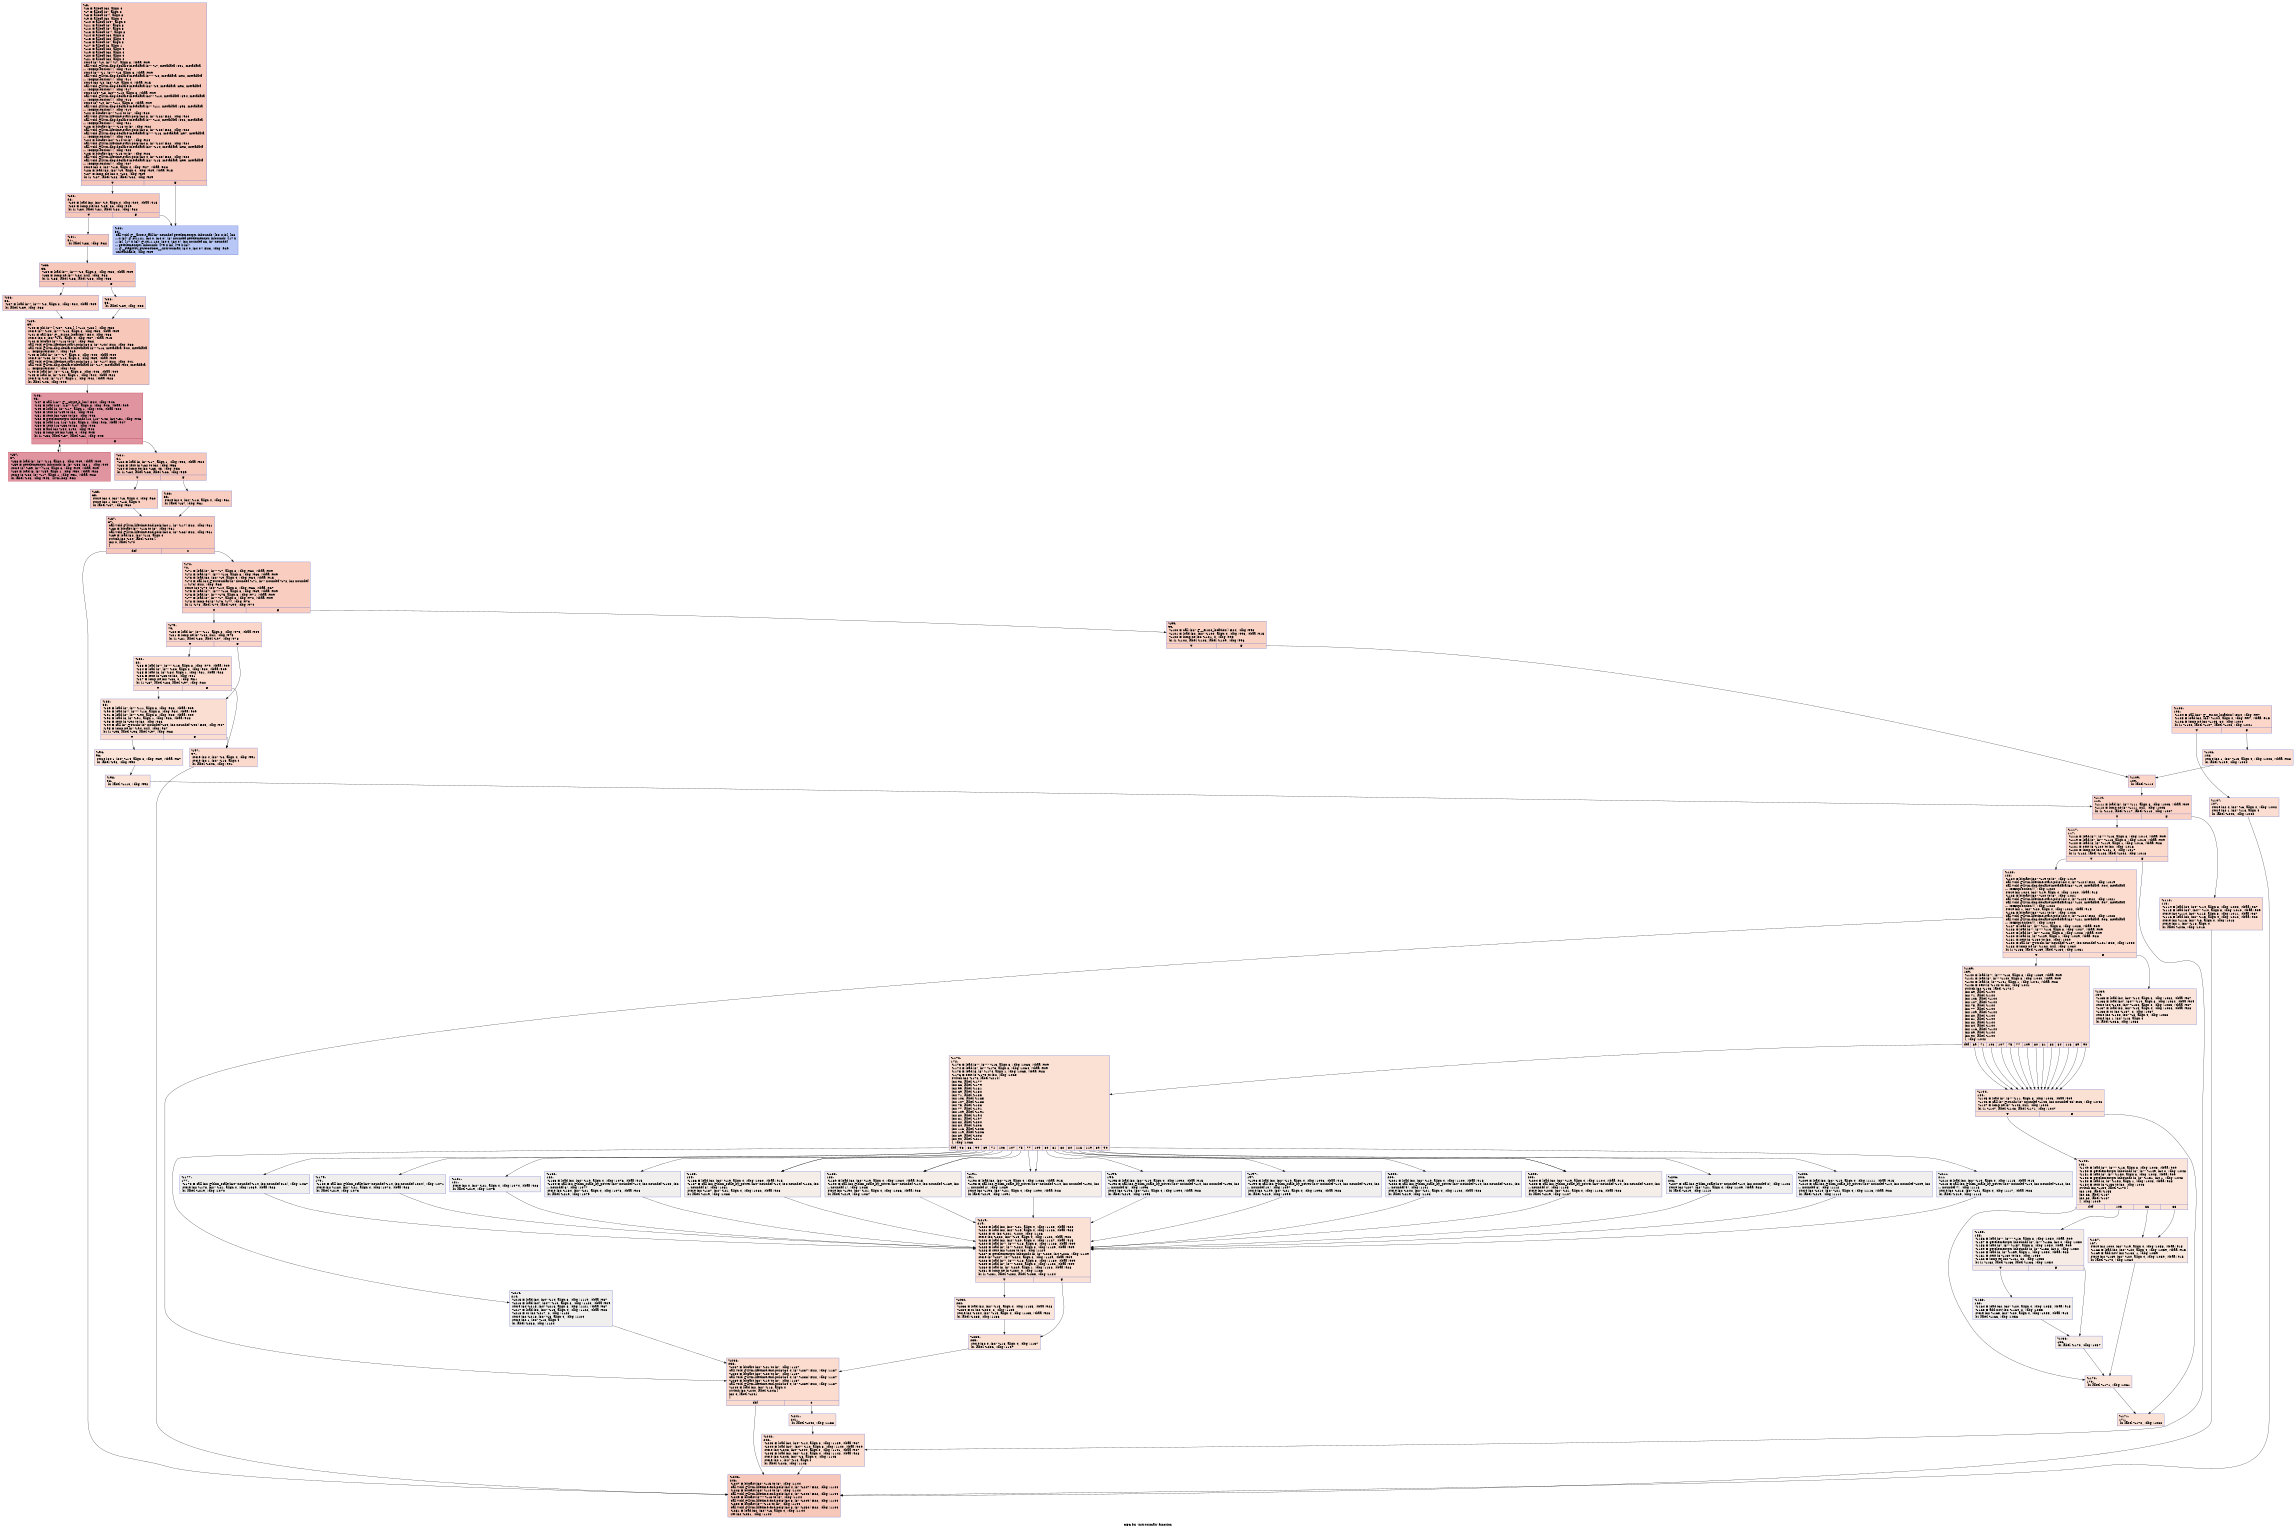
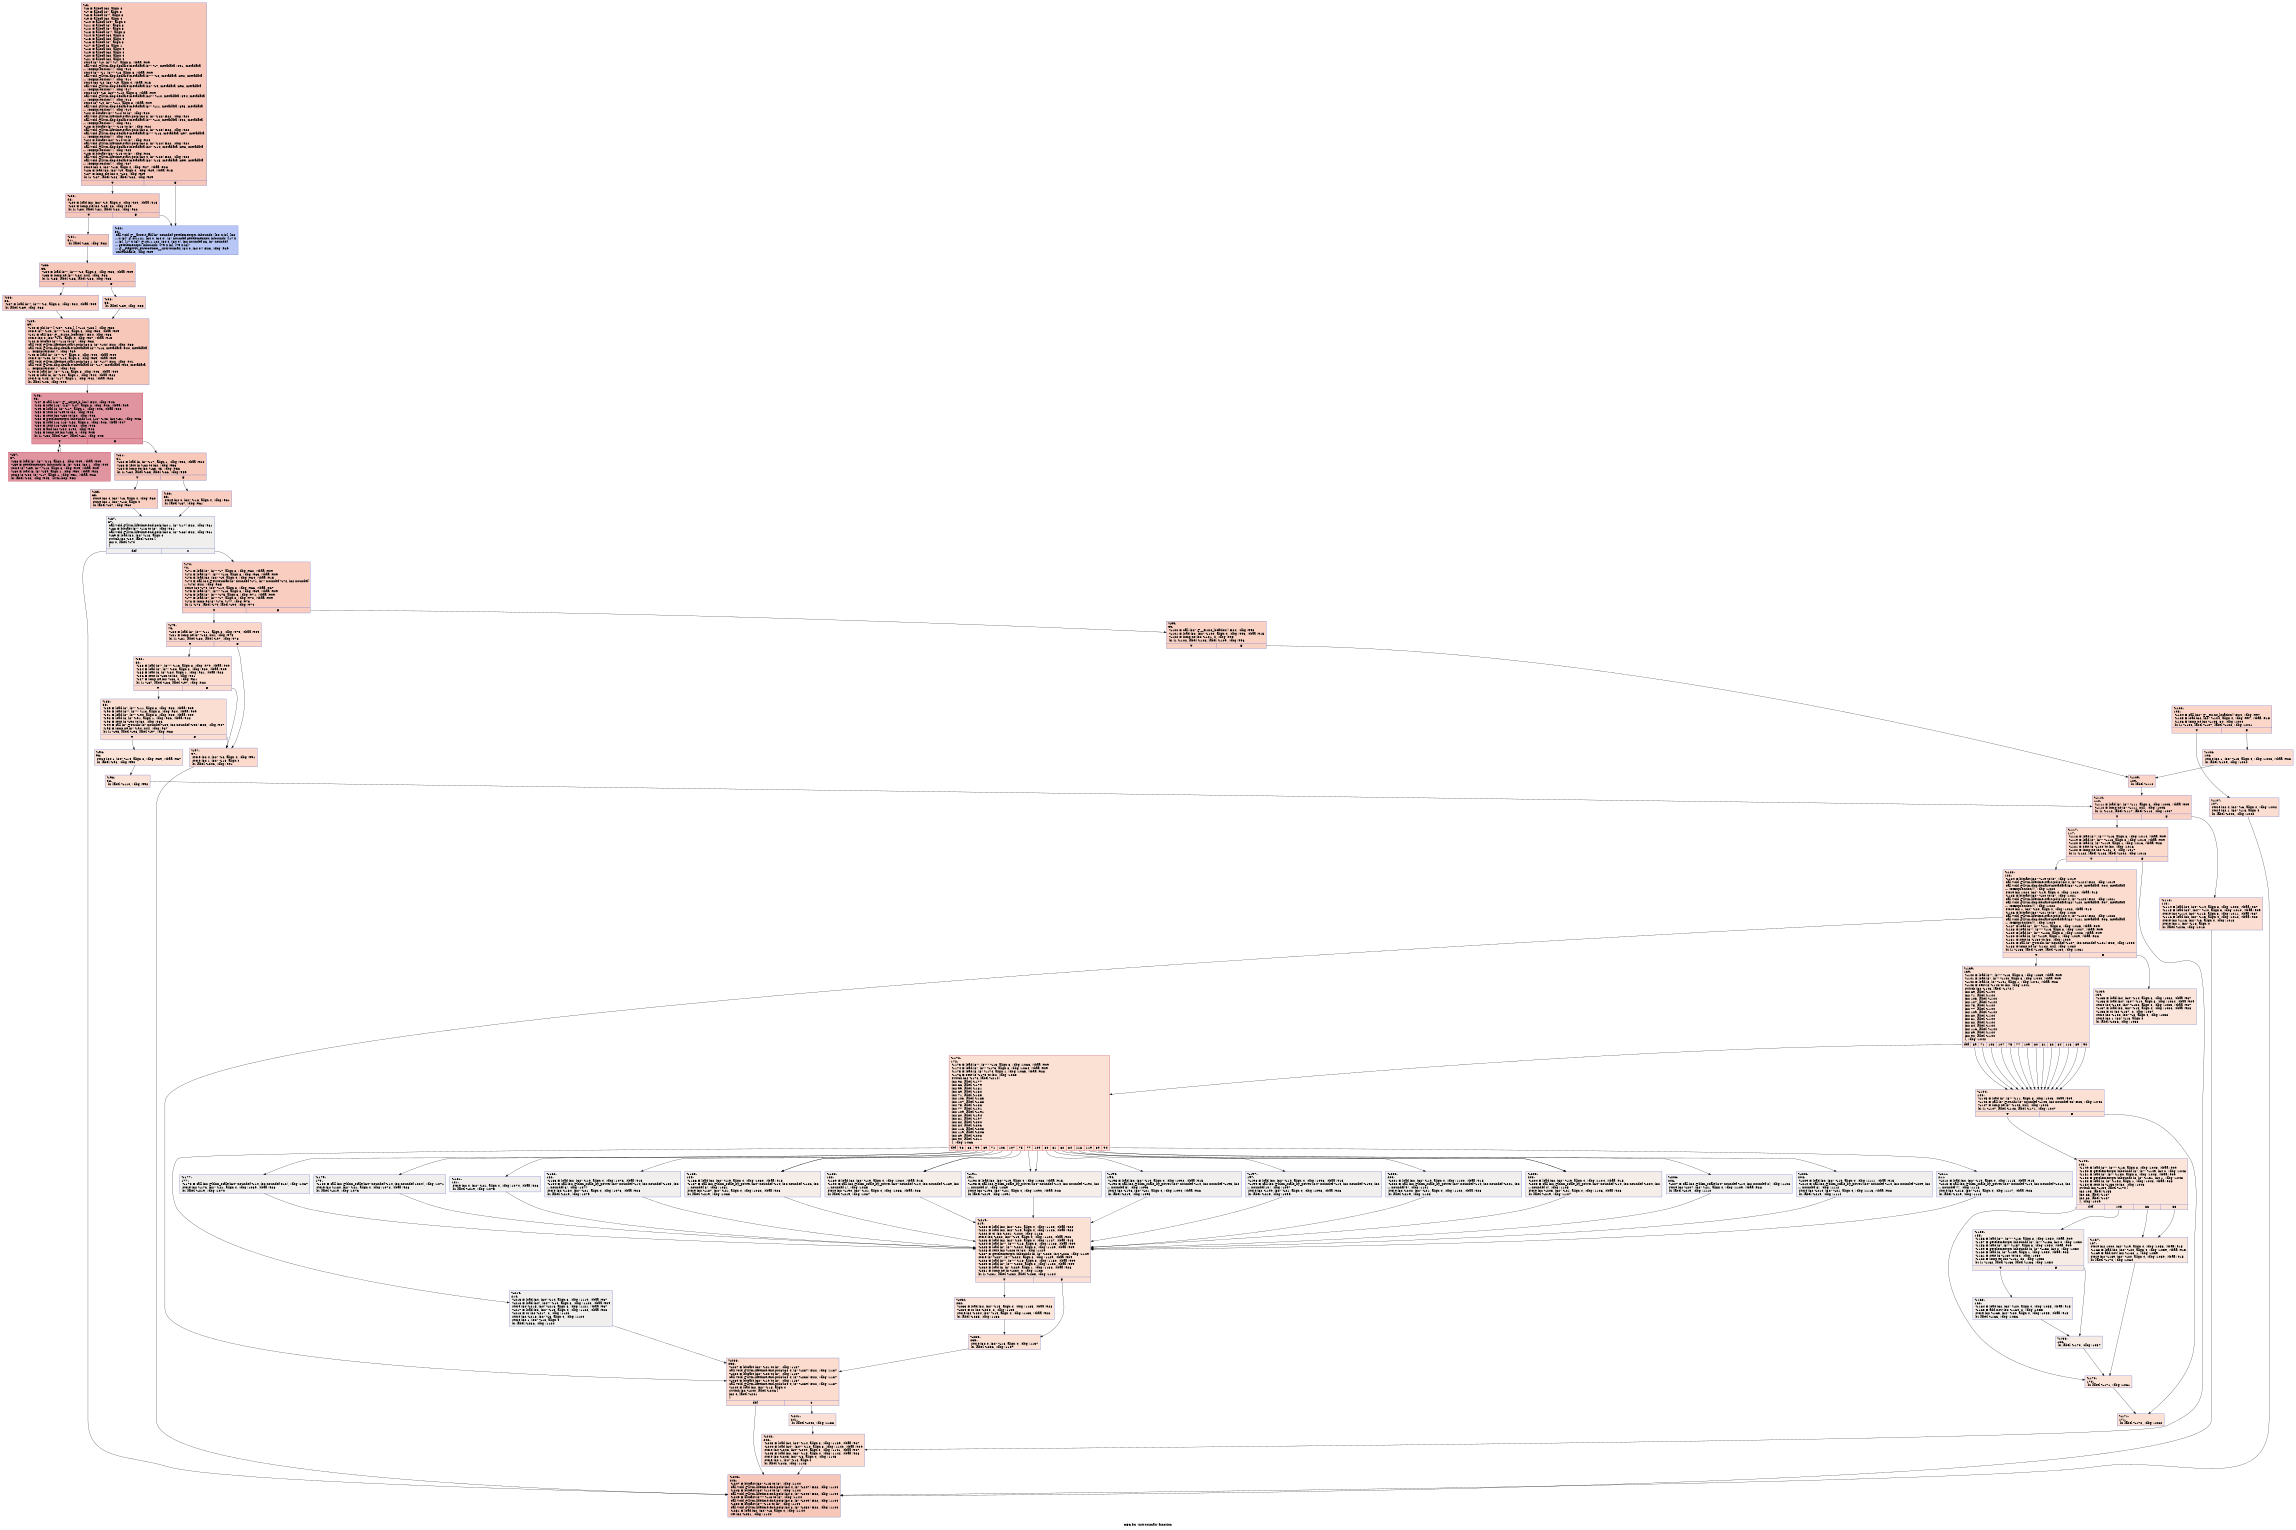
node "%67:": fillcolor #ec7f6370 -> #e0dbd870
edge "%79:" -> "%88:": now "%79:" -> "%97:"
node "%172:": color #3d50c3ff -> #b70d28ff
